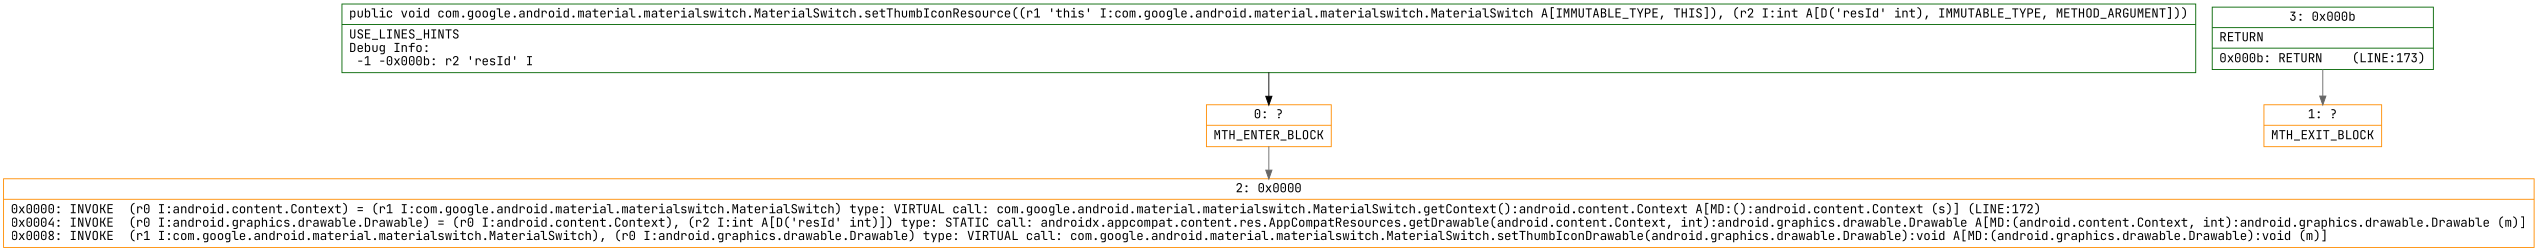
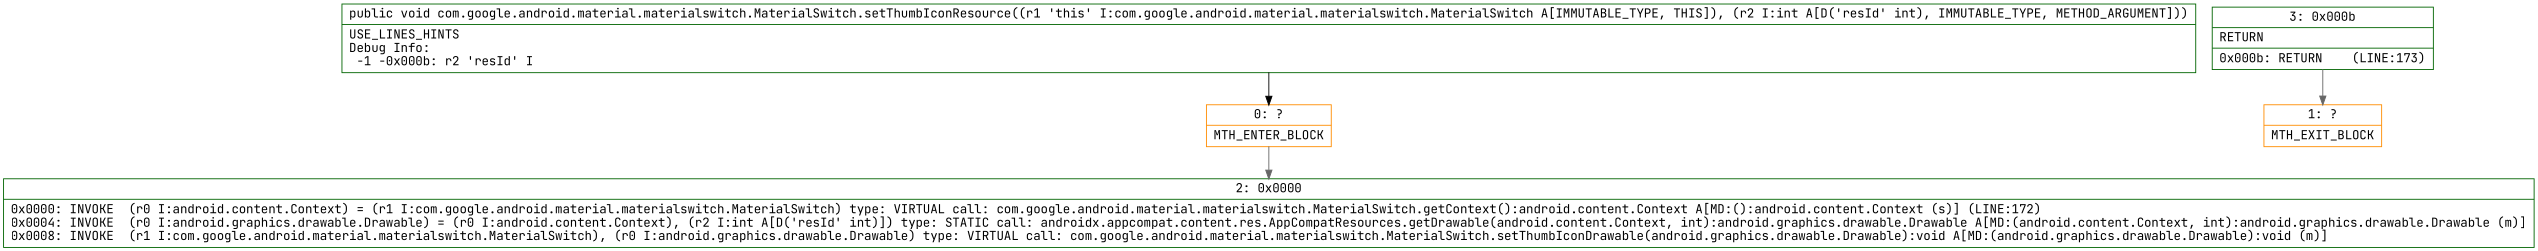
node "2: 0x0000": color darkorange -> darkgreen
